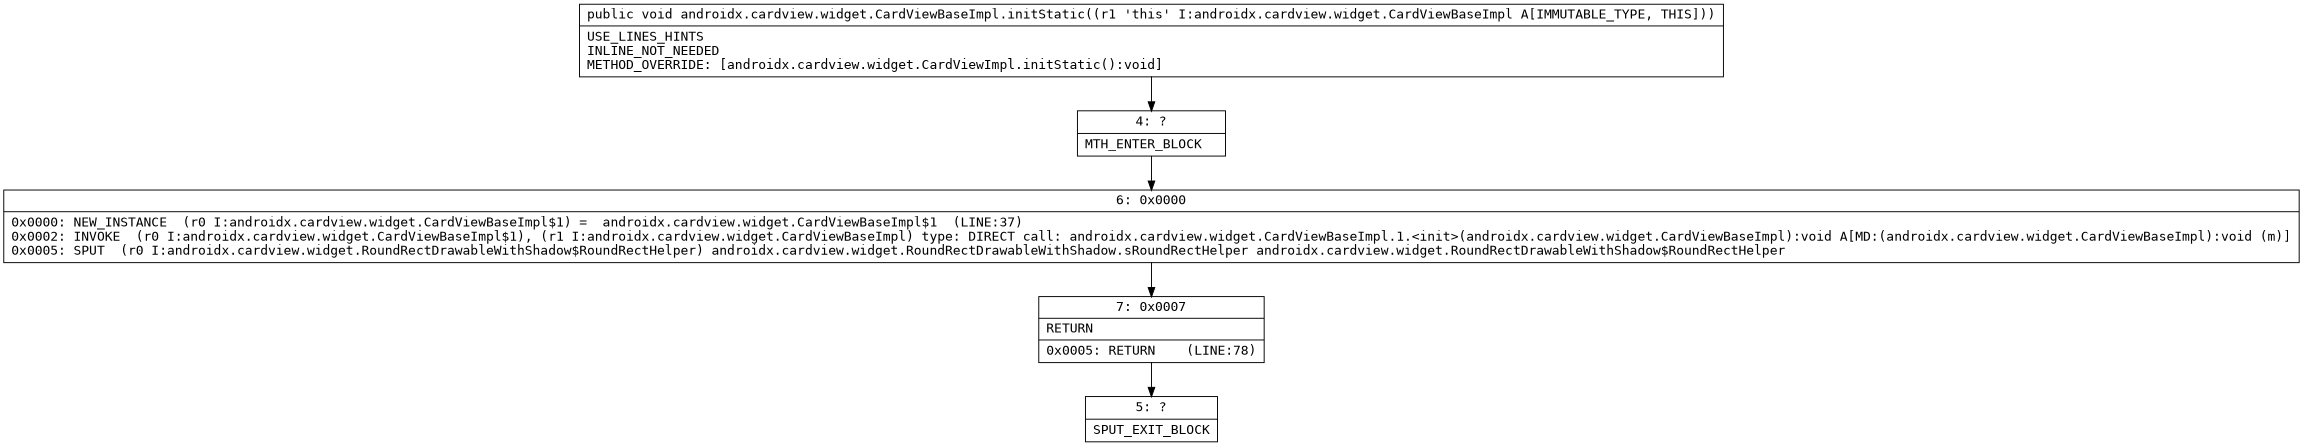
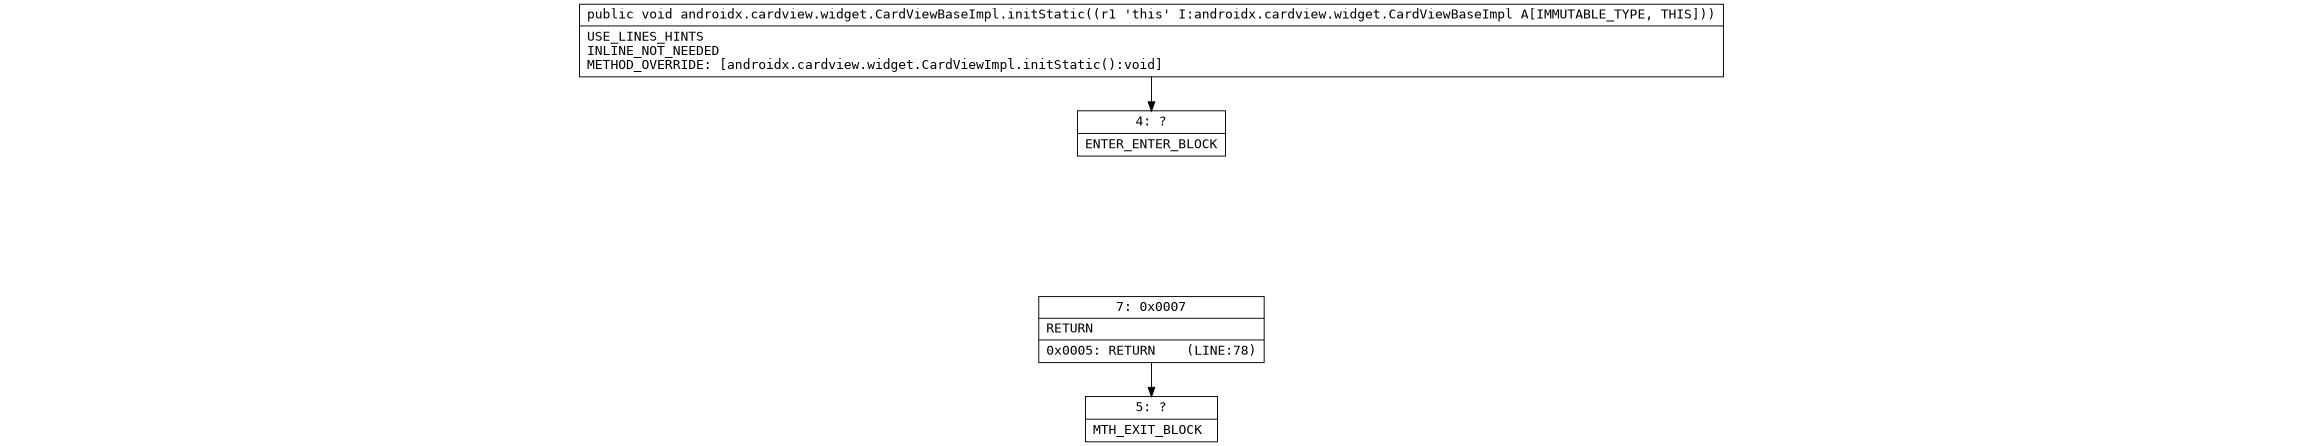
node "4: ?": text "MTH_ENTER_BLOCK" -> "ENTER_ENTER_BLOCK"
node "6: 0x0000": removed
node "5: ?": text "SPUT_EXIT_BLOCK" -> "MTH_EXIT_BLOCK"
